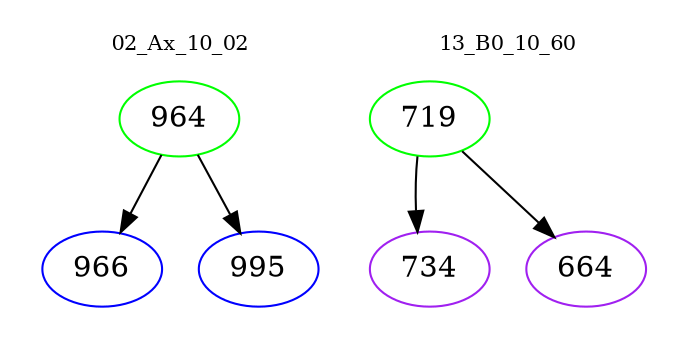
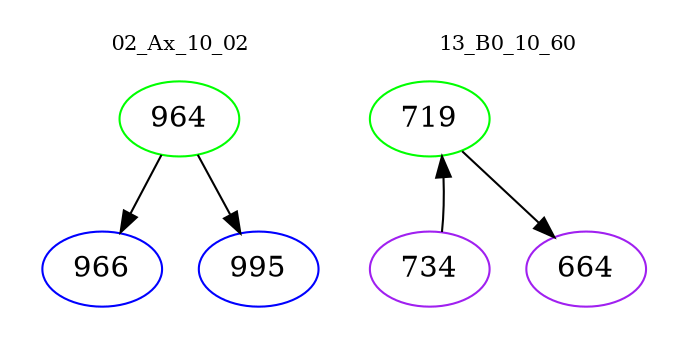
edge "719" -> "734": reversed
